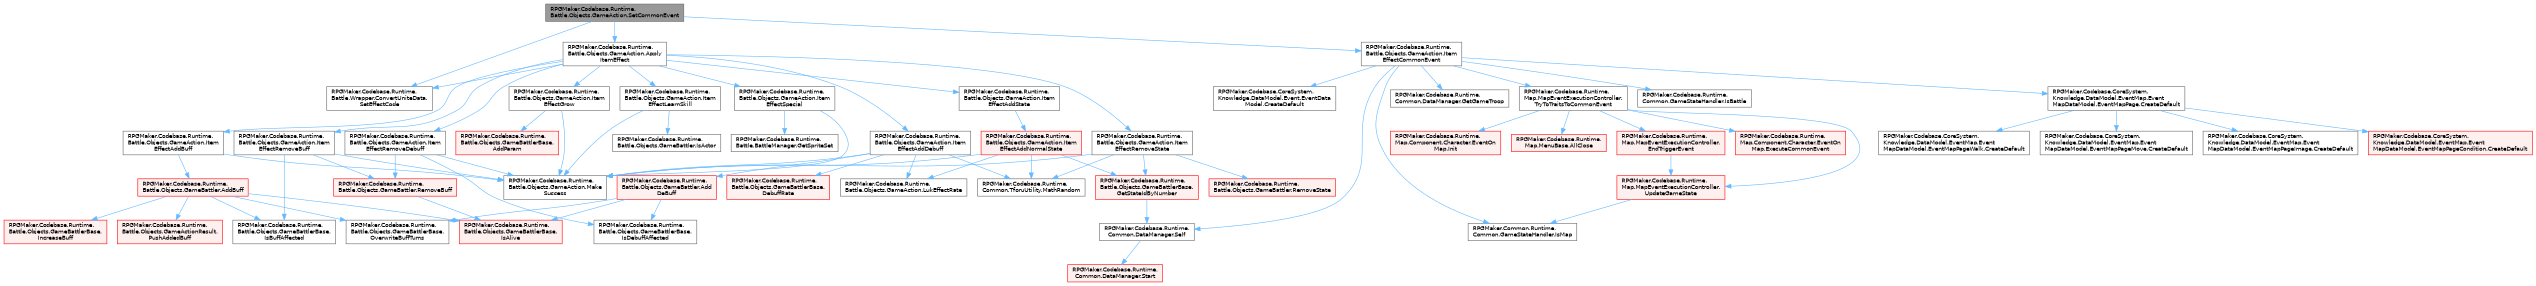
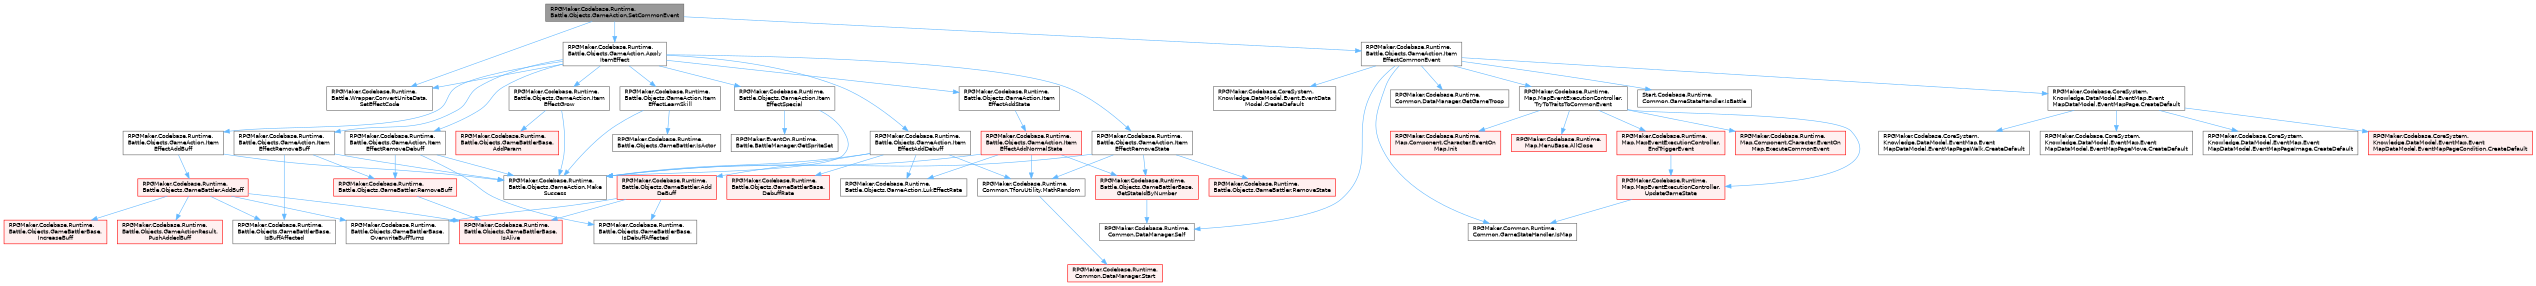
node "RPGMaker.Codebase.Runtime. Common.GameStateHandler.IsBattle": label "RPGMaker.Codebase.Runtime. Common.GameStateHandler.IsBattle" -> "Start.Codebase.Runtime. Common.GameStateHandler.IsBattle"
node "RPGMaker.Codebase.Runtime. Battle.BattleManager.GetSpriteSet": label "RPGMaker.Codebase.Runtime. Battle.BattleManager.GetSpriteSet" -> "RPGMaker.EventOn.Runtime. Battle.BattleManager.GetSpriteSet"
edge "RPGMaker.Codebase.Runtime. Common.DataManager.Self" -> "RPGMaker.Codebase.Runtime. Common.DataManager.Start": now "RPGMaker.Codebase.Runtime. Common.TforuUtility.MathRandom" -> "RPGMaker.Codebase.Runtime. Common.DataManager.Start"
